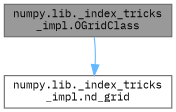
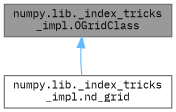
edge "numpy.lib._index_tricks _impl.OGridClass" -> "numpy.lib._index_tricks _impl.nd_grid": reversed
